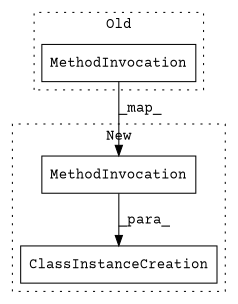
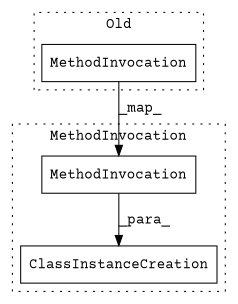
cluster "New": label "New" -> "MethodInvocation"
